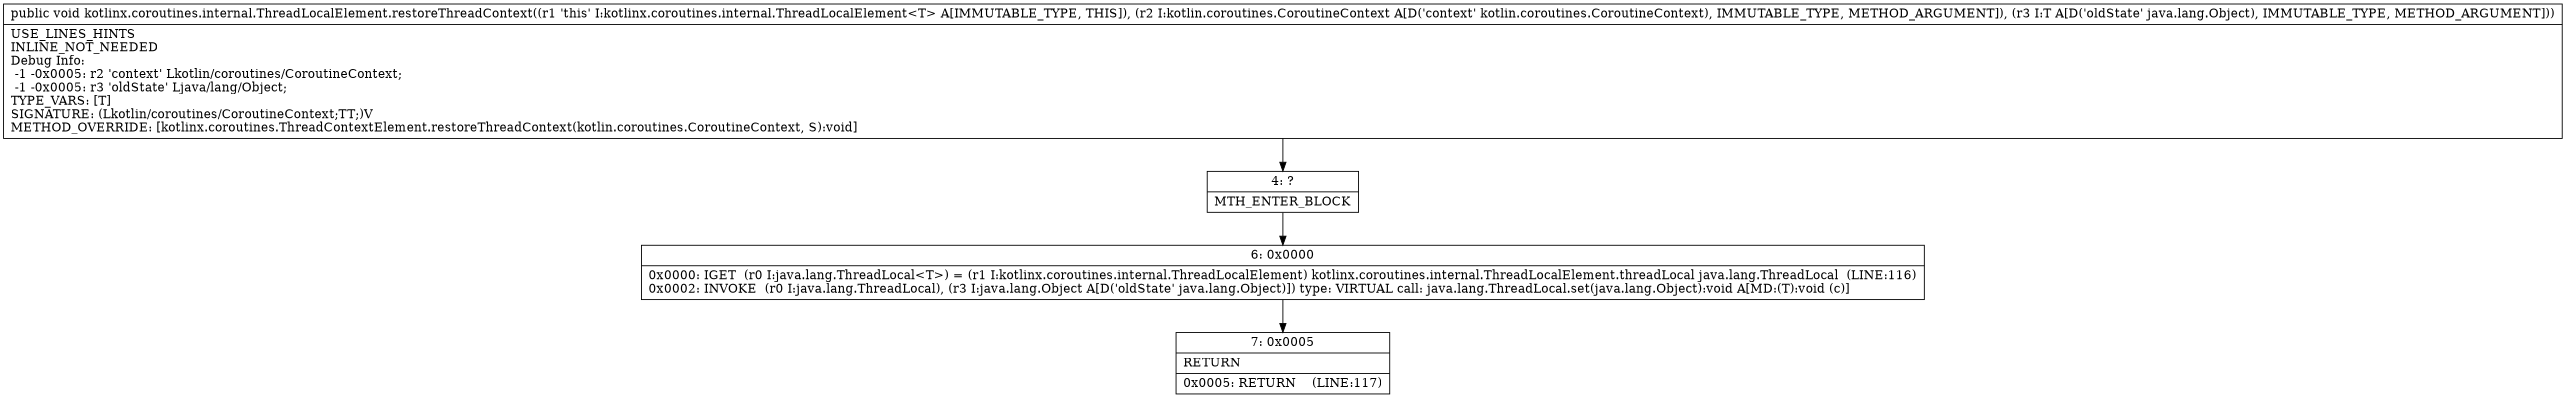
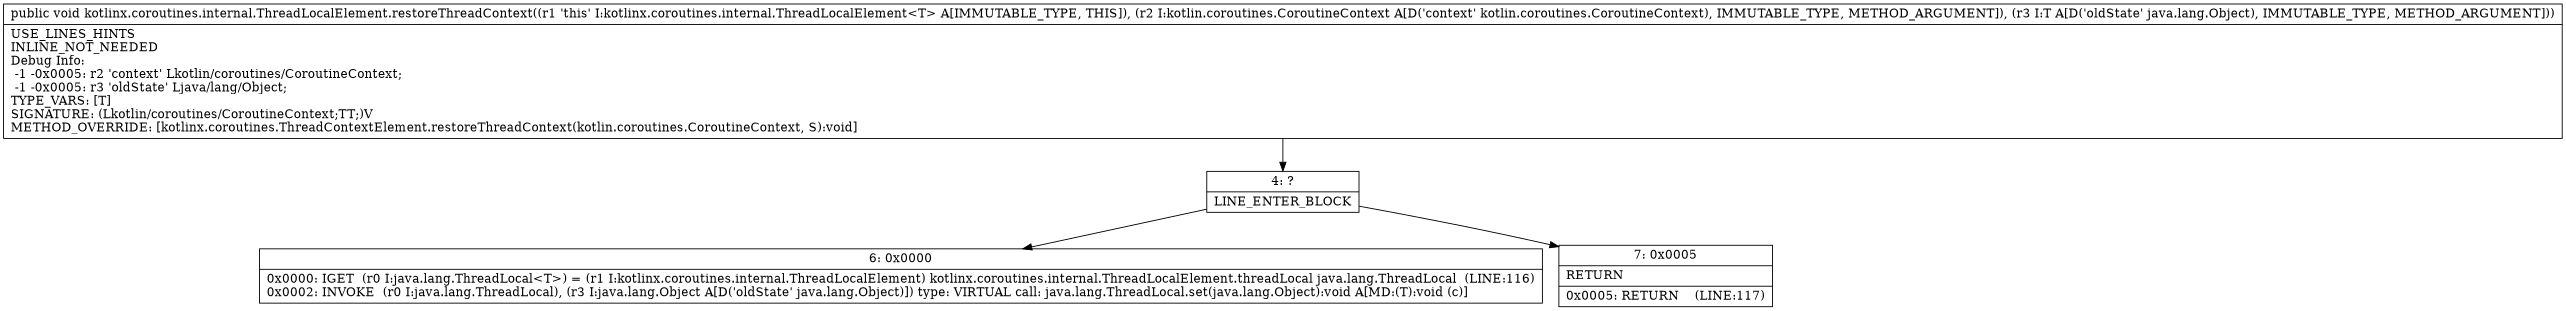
node "4: ?": text "MTH_ENTER_BLOCK" -> "LINE_ENTER_BLOCK"
edge "6: 0x0000" -> "7: 0x0005": now "4: ?" -> "7: 0x0005"
